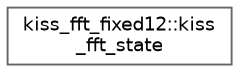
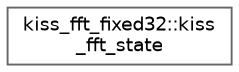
node "kiss_fft_fixed12::kiss _fft_state": label "kiss_fft_fixed12::kiss _fft_state" -> "kiss_fft_fixed32::kiss _fft_state"
